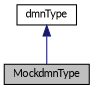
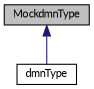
edge "MockdmnType" -> "dmnType": reversed
